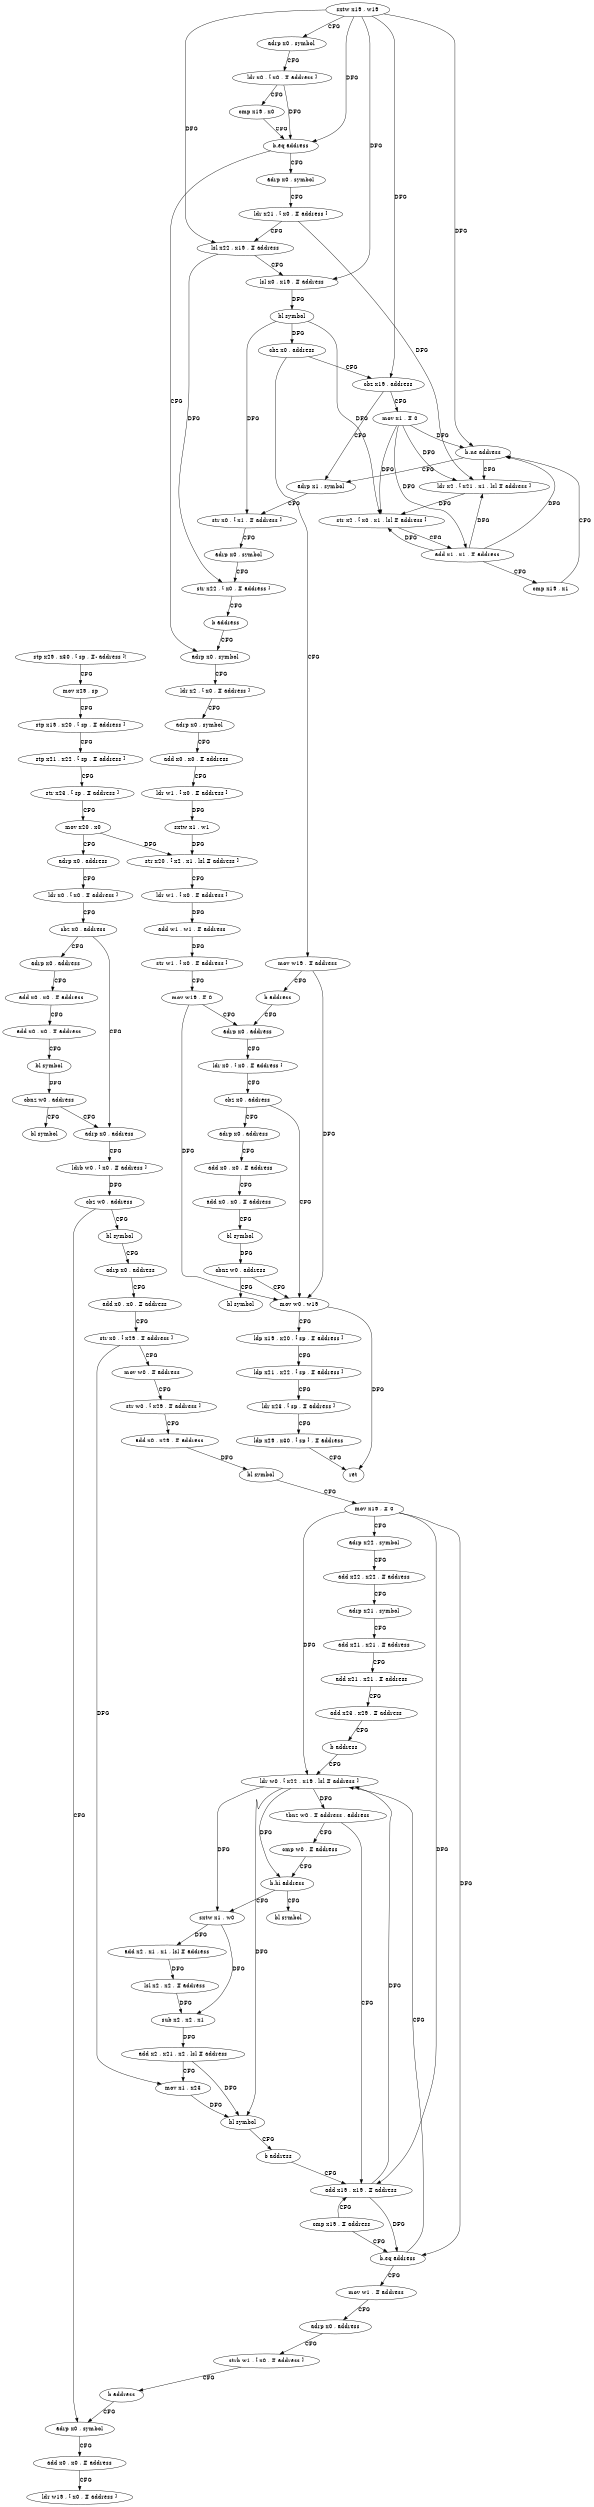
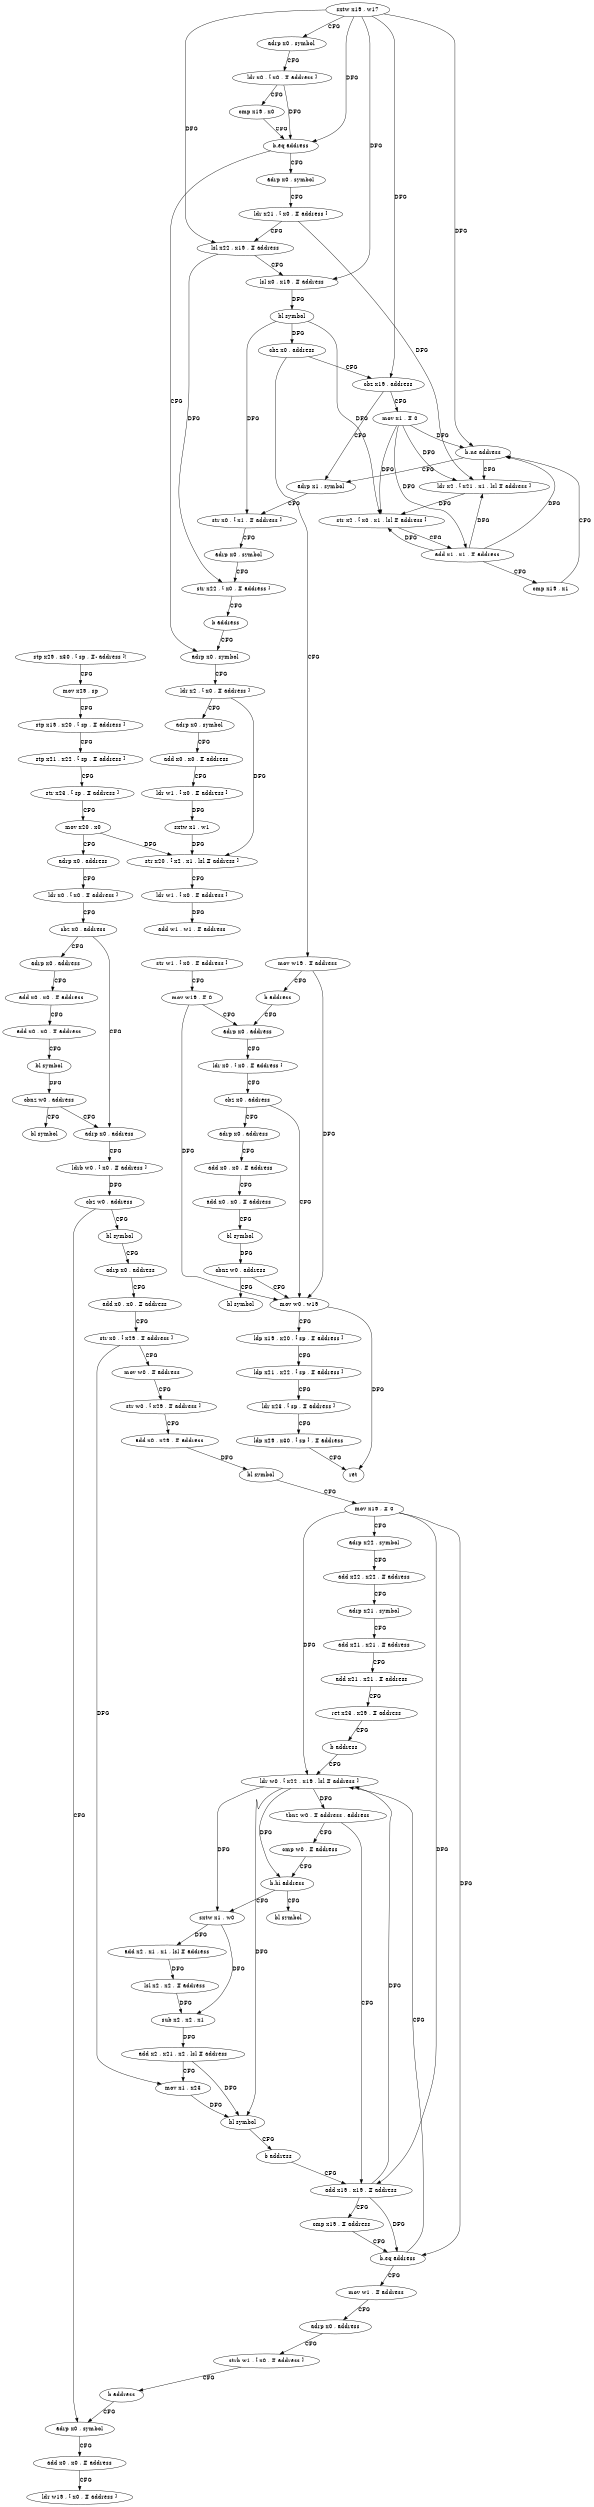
node "sxtw x19 , w19": label "sxtw x19 , w19" -> "sxtw x19 , w17"
edge "ldr x2 , [ x0 , # address ]" -> "str x20 , [ x2 , x1 , lsl # address ]": added, label "DFG"
edge "add w1 , w1 , # address" -> "str w1 , [ x0 , # address ]": removed, label "DFG"
node "add x23 , x29 , # address": label "add x23 , x29 , # address" -> "ret x23 , x29 , # address"
edge "cmp x19 , # address" -> "add x19 , x19 , # address": reversed
